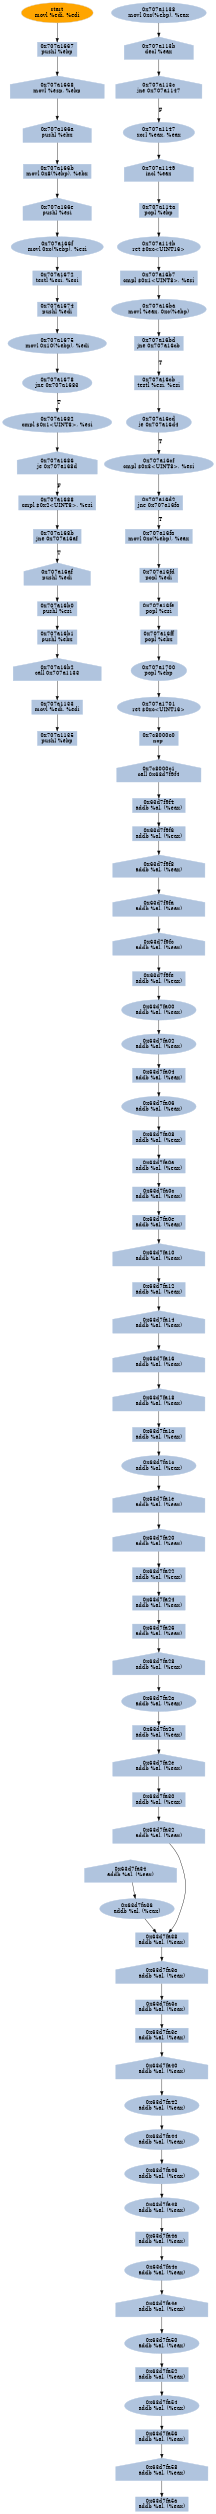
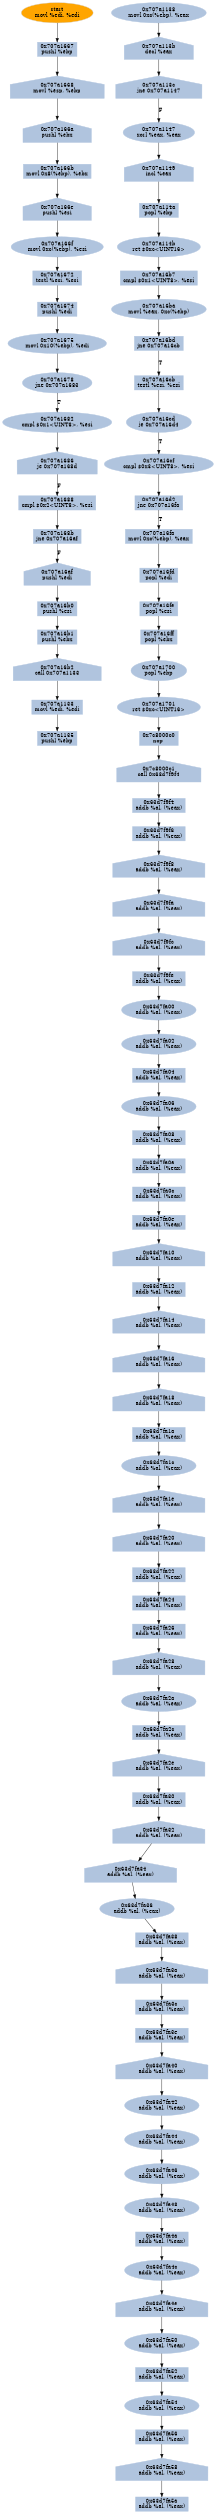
edge "0x707a168b jne 0x707a16af" -> "0x707a16af pushl %edi": label "T" -> "F"
edge "0x63d7fa32 addb %al, (%eax)" -> "0x63d7fa38 addb %al, (%eax)": now "0x63d7fa32 addb %al, (%eax)" -> "0x63d7fa34 addb %al, (%eax)"
